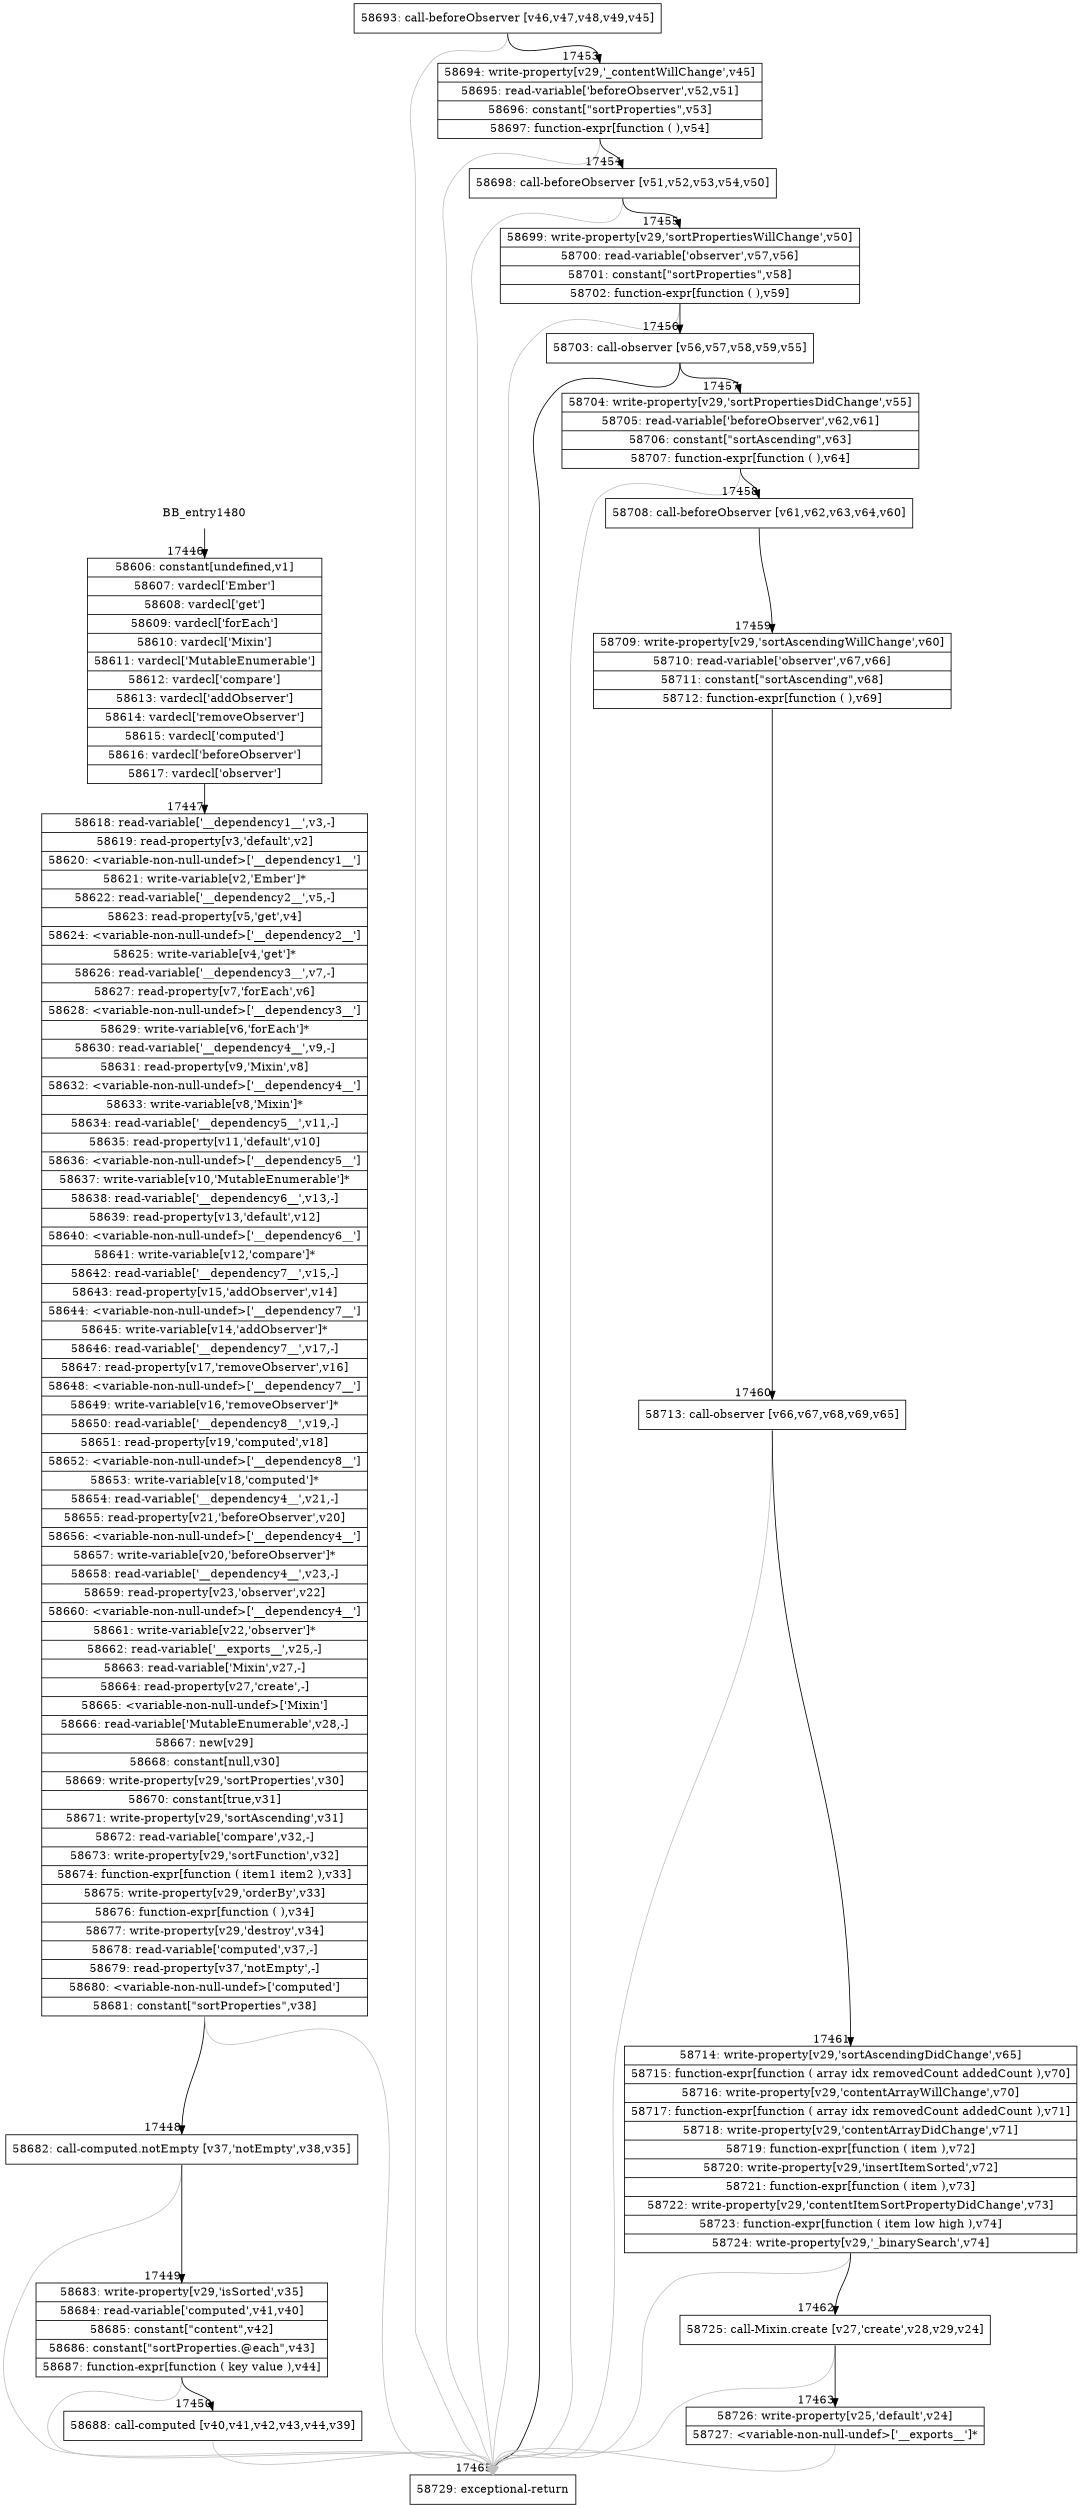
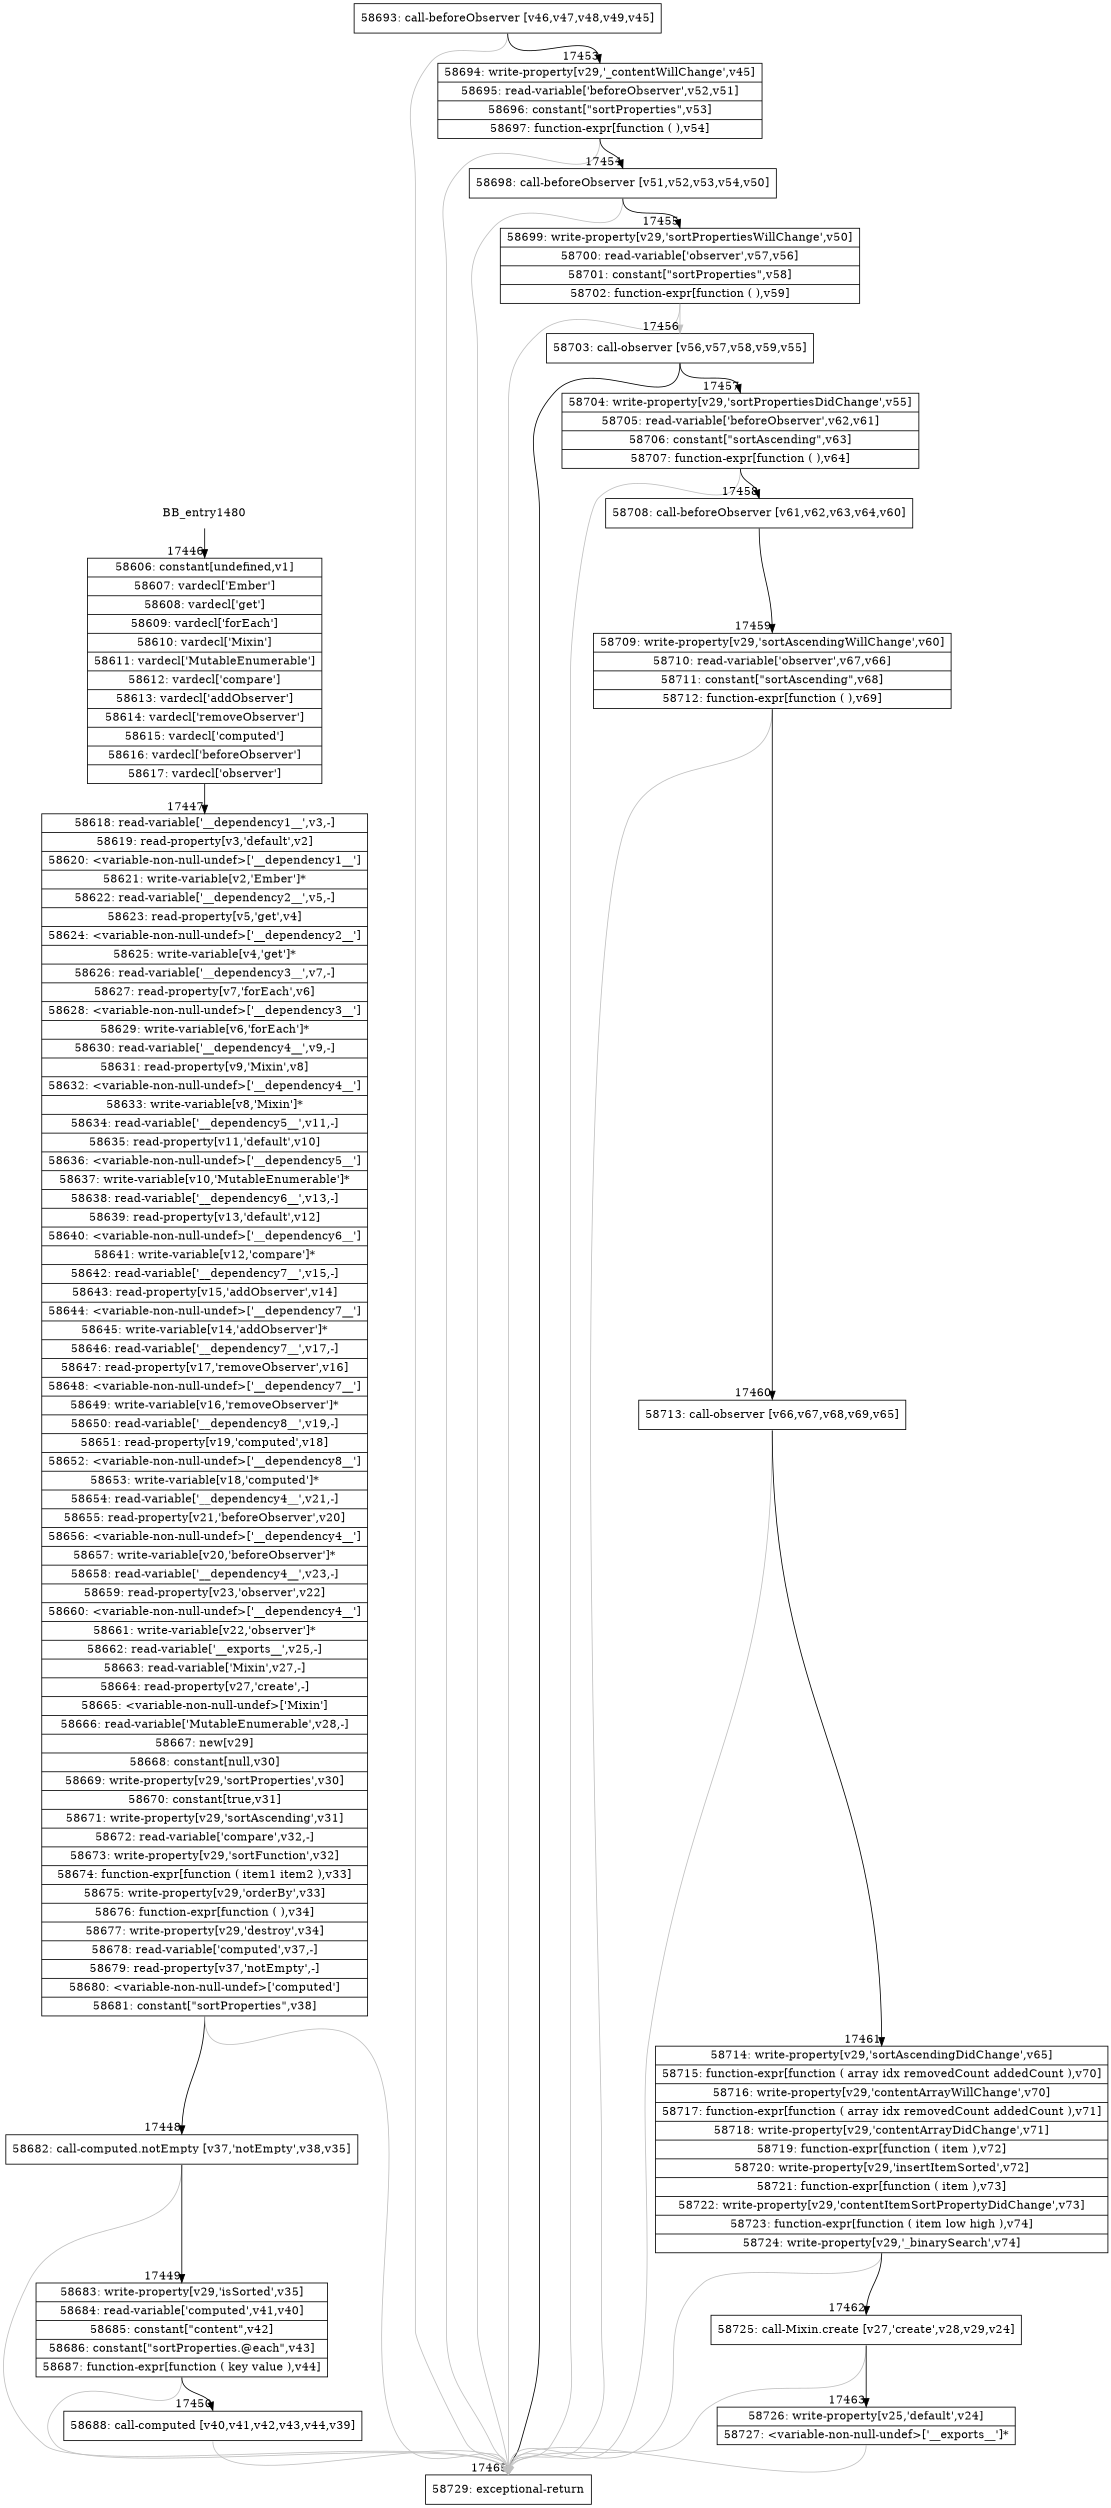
edge "58699: write-property[v29,'sortPropertiesWillChange',v50]" -> "58703: call-observer [v56,v57,v58,v59,v55]": color black -> gray
edge "58709: write-property[v29,'sortAscendingWillChange',v60]" -> "58729: exceptional-return": added
